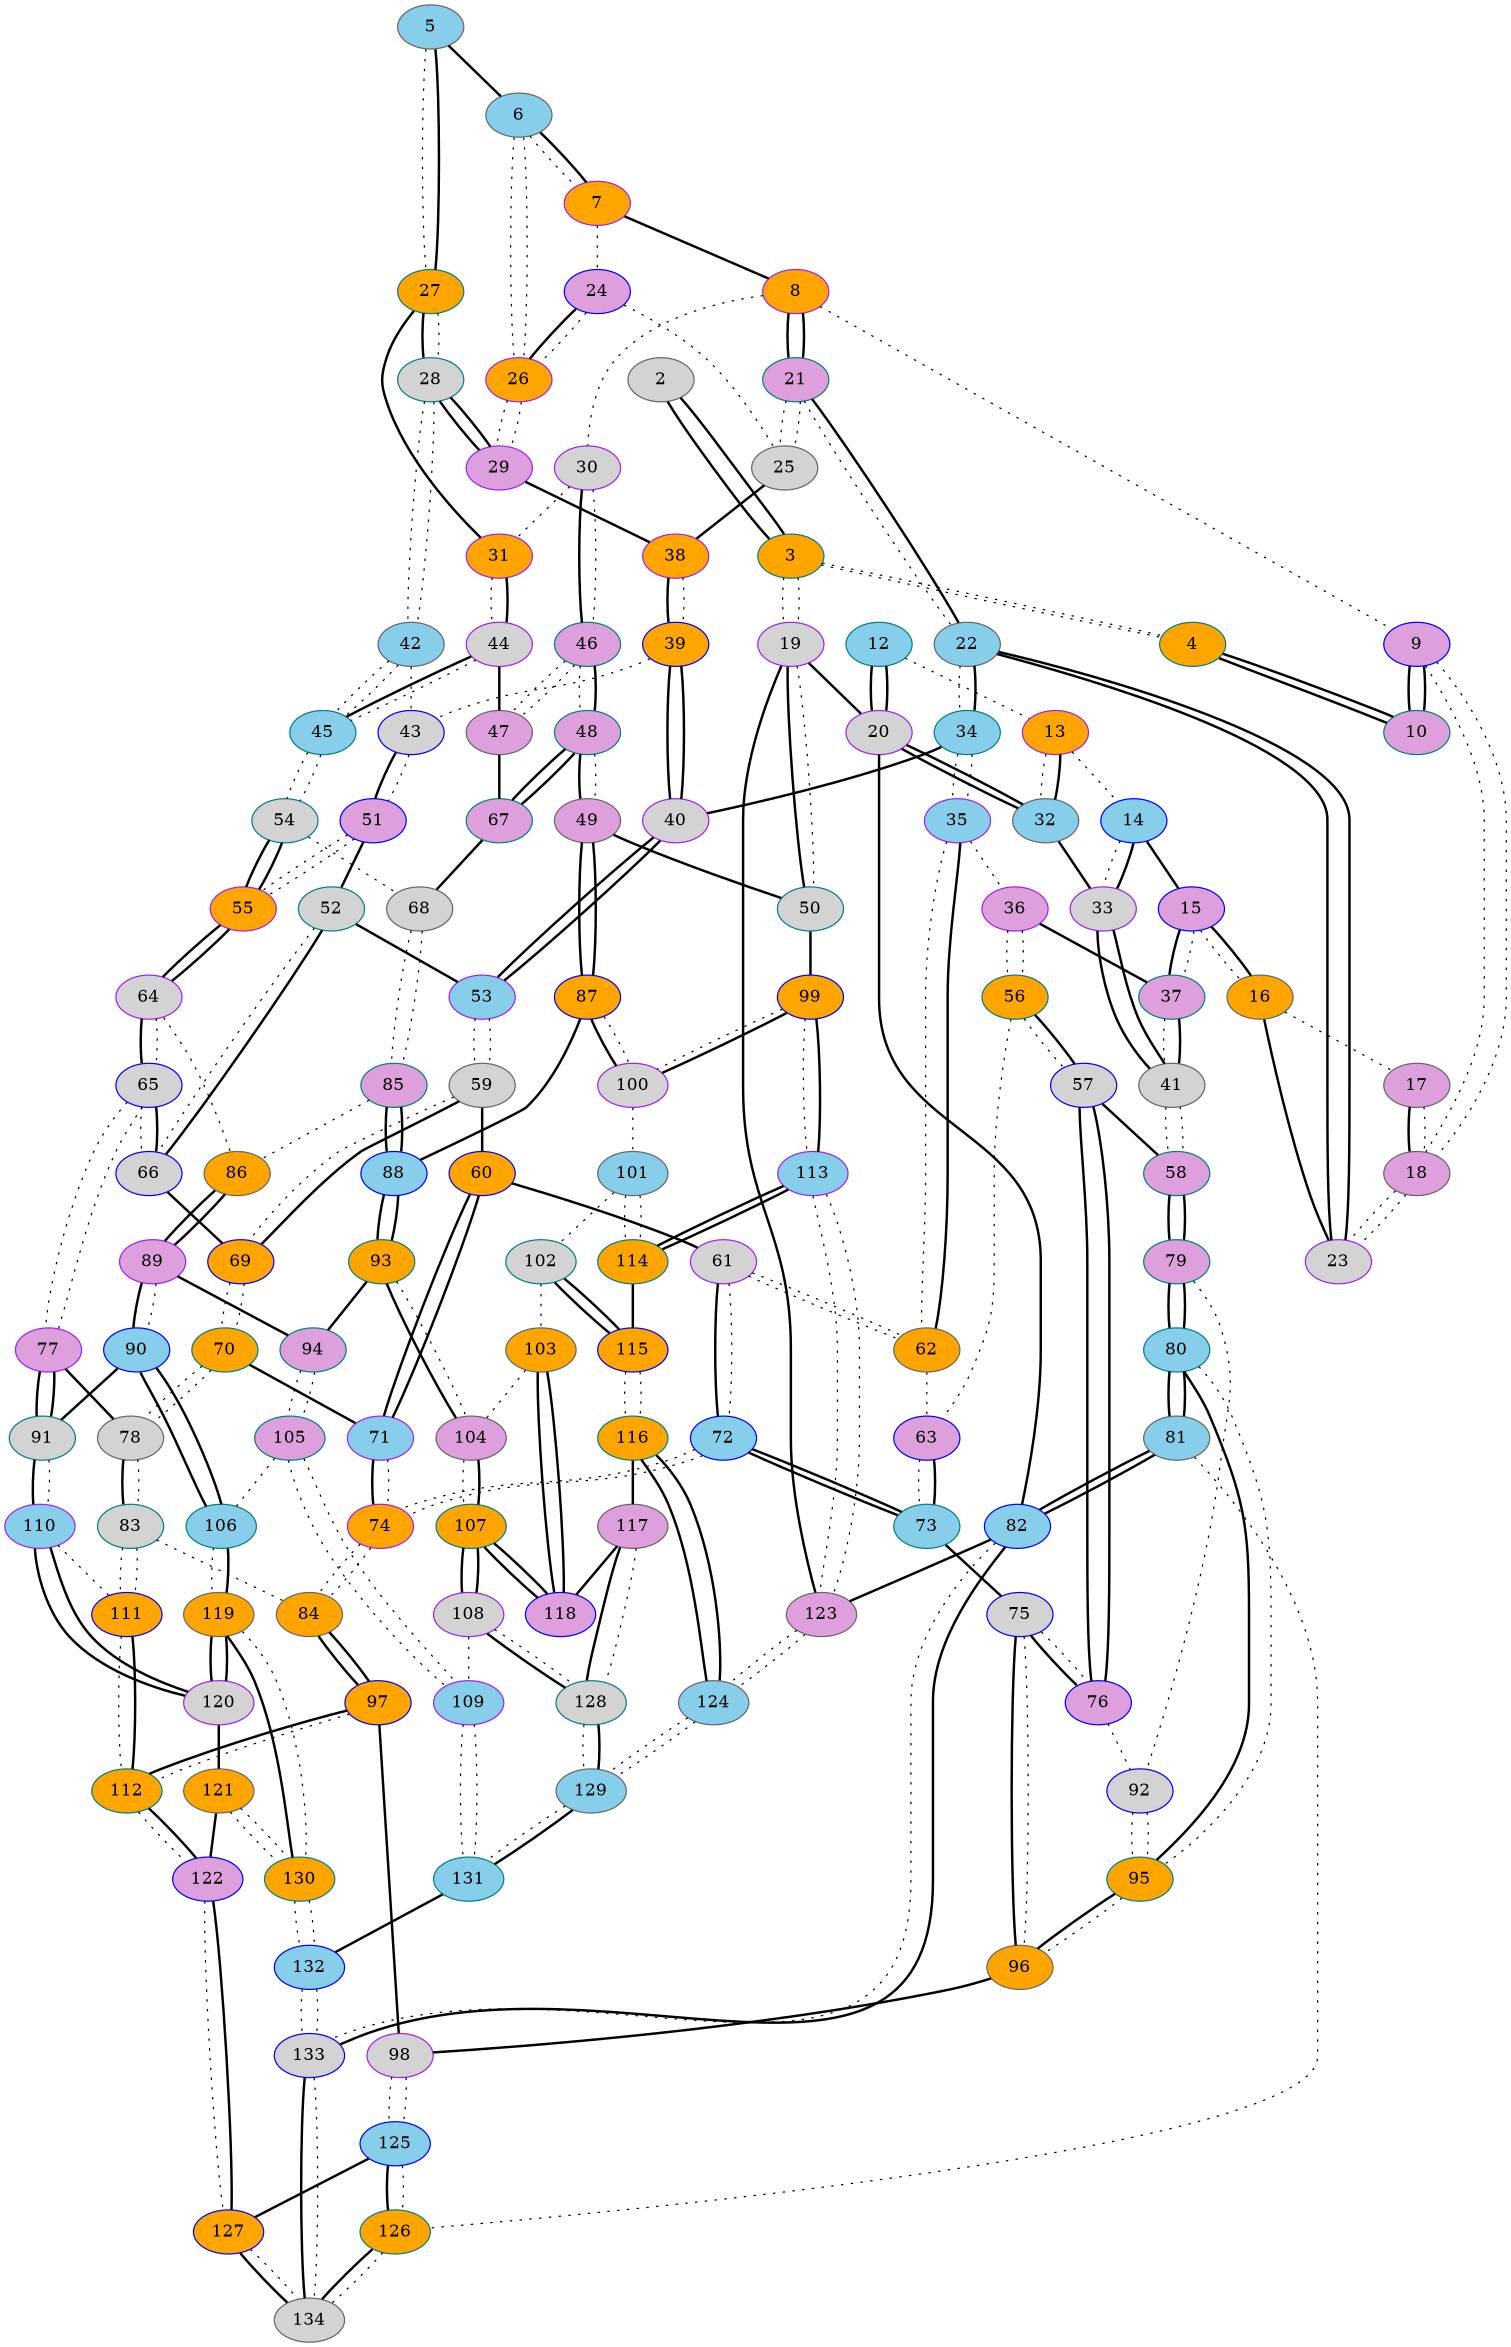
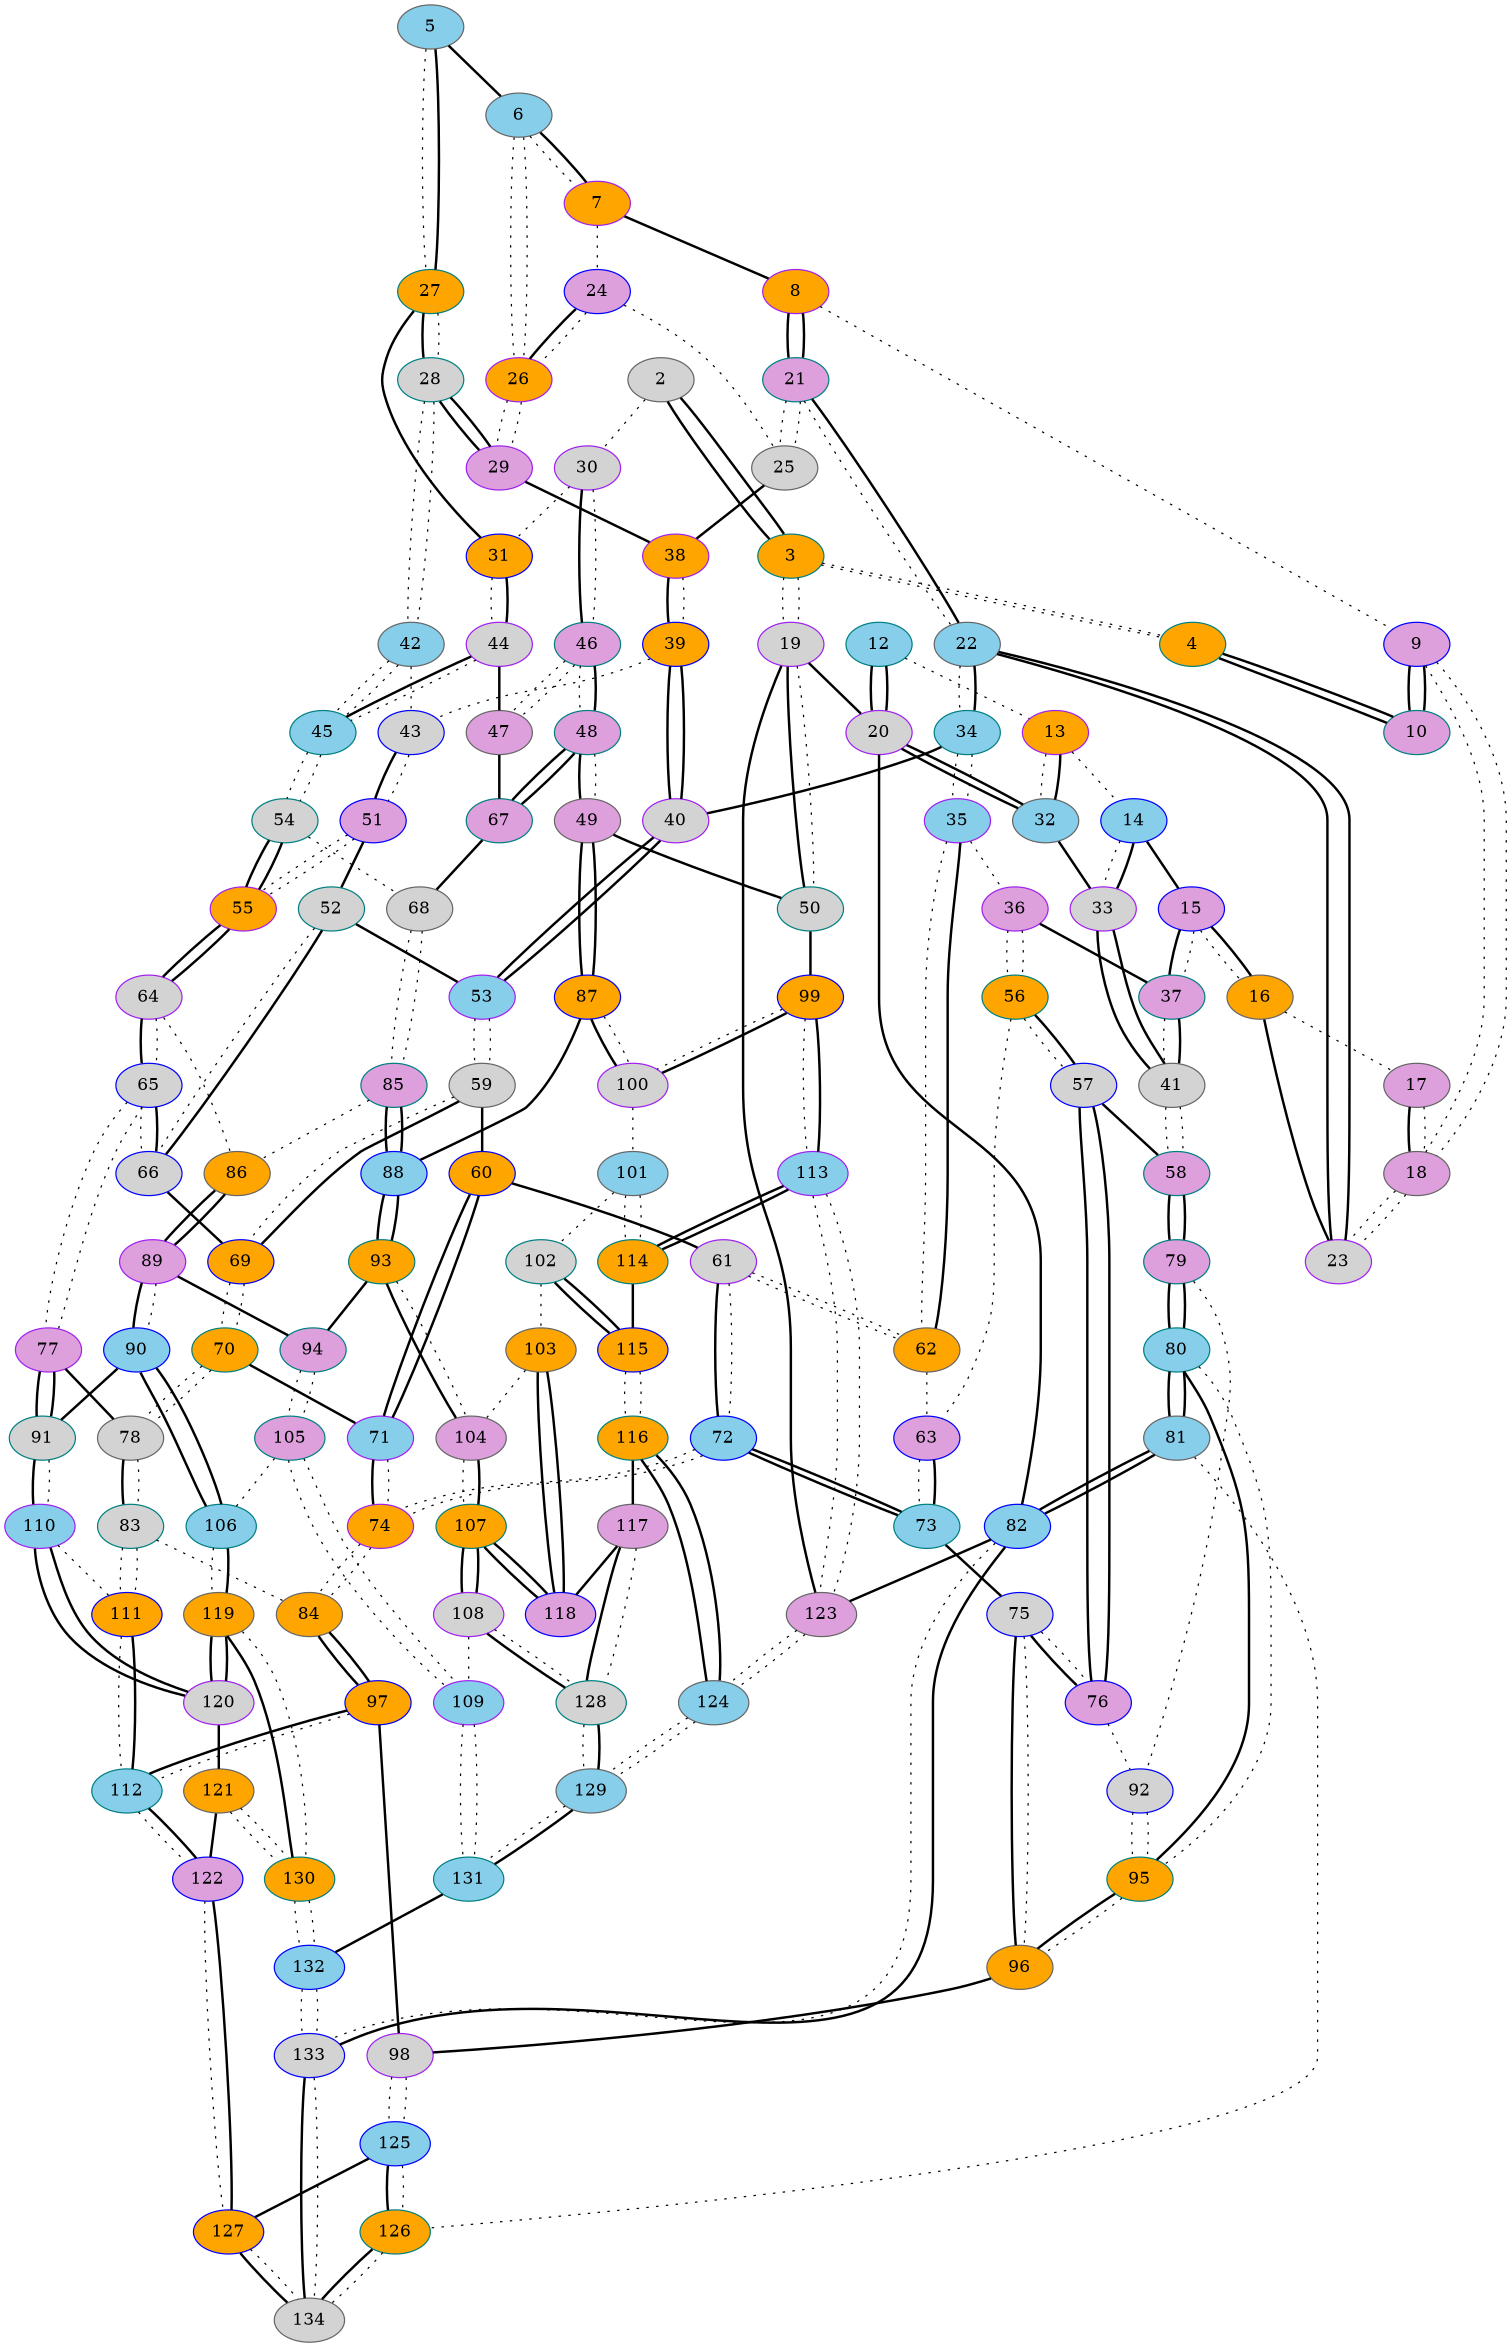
edge "8" -- "30": now "2" -- "30"
node "31": color purple -> blue
node "112": fillcolor orange -> skyblue
